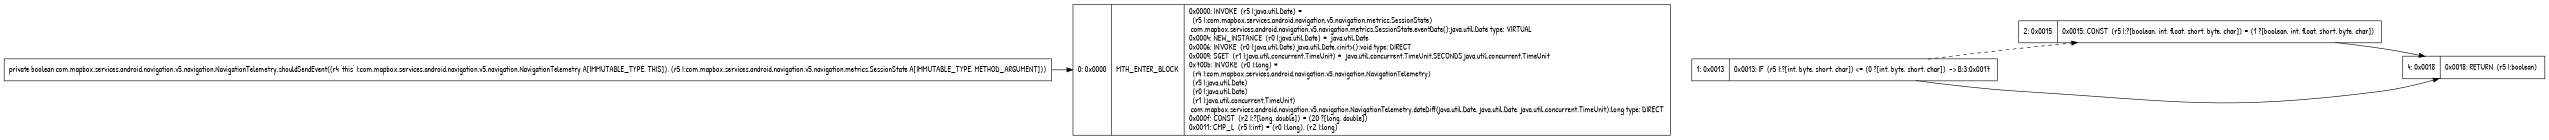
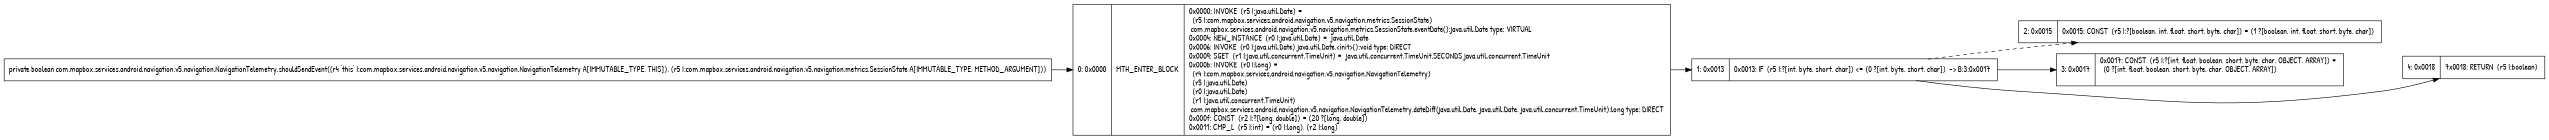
edge "2: 0x0015" -> "4: 0x0018": removed
node "0: 0x0000": text "0x700b: INVOKE  (r0 I:long) =" -> "0x000b: INVOKE  (r0 I:long) ="
node "4: 0x0018": text "0x0018: RETURN  (r5 I:boolean)" -> "7x0018: RETURN  (r5 I:boolean)"
edge "0: 0x0000" -> "1: 0x0013": added
node "3: 0x0017": added
